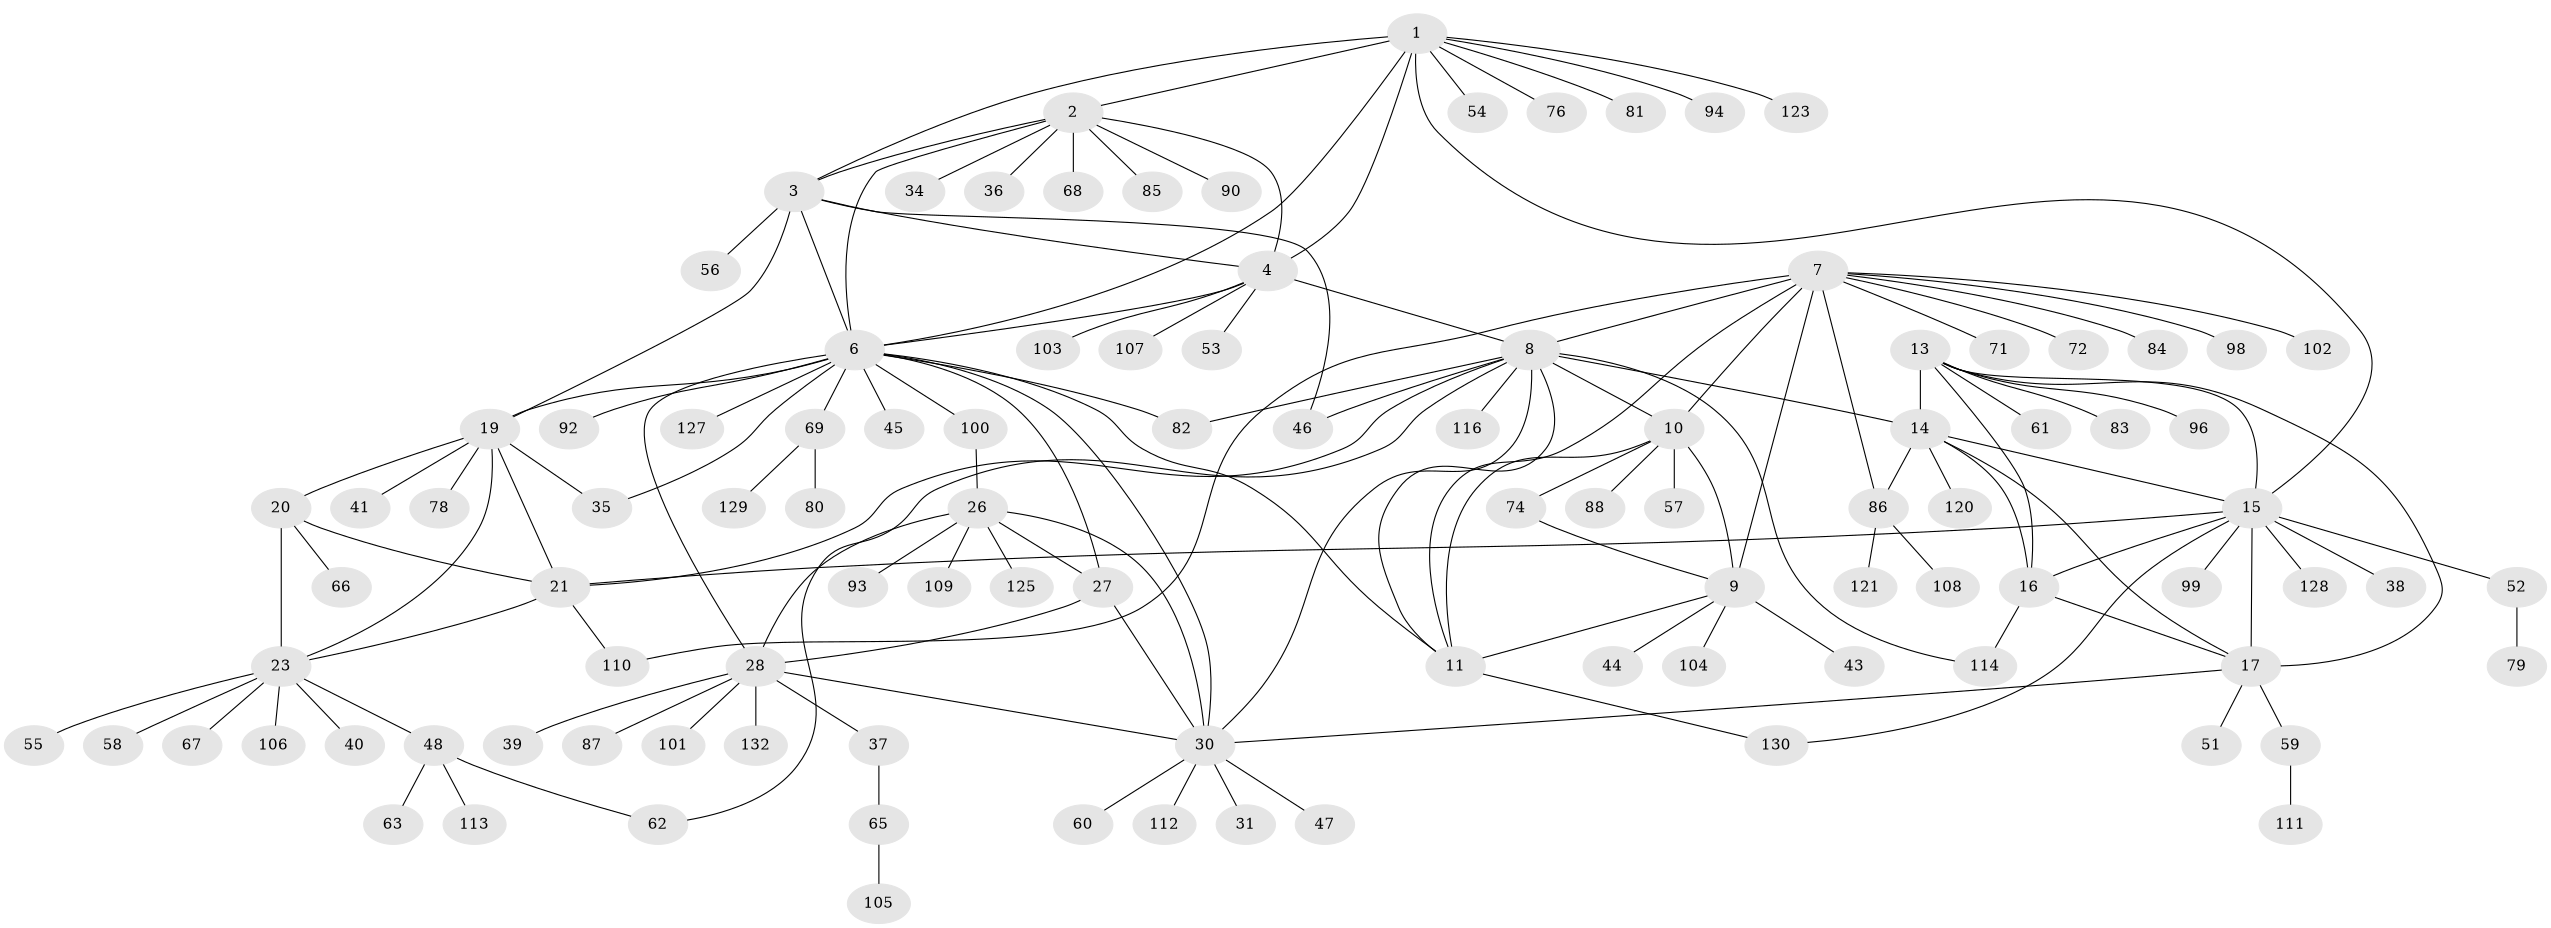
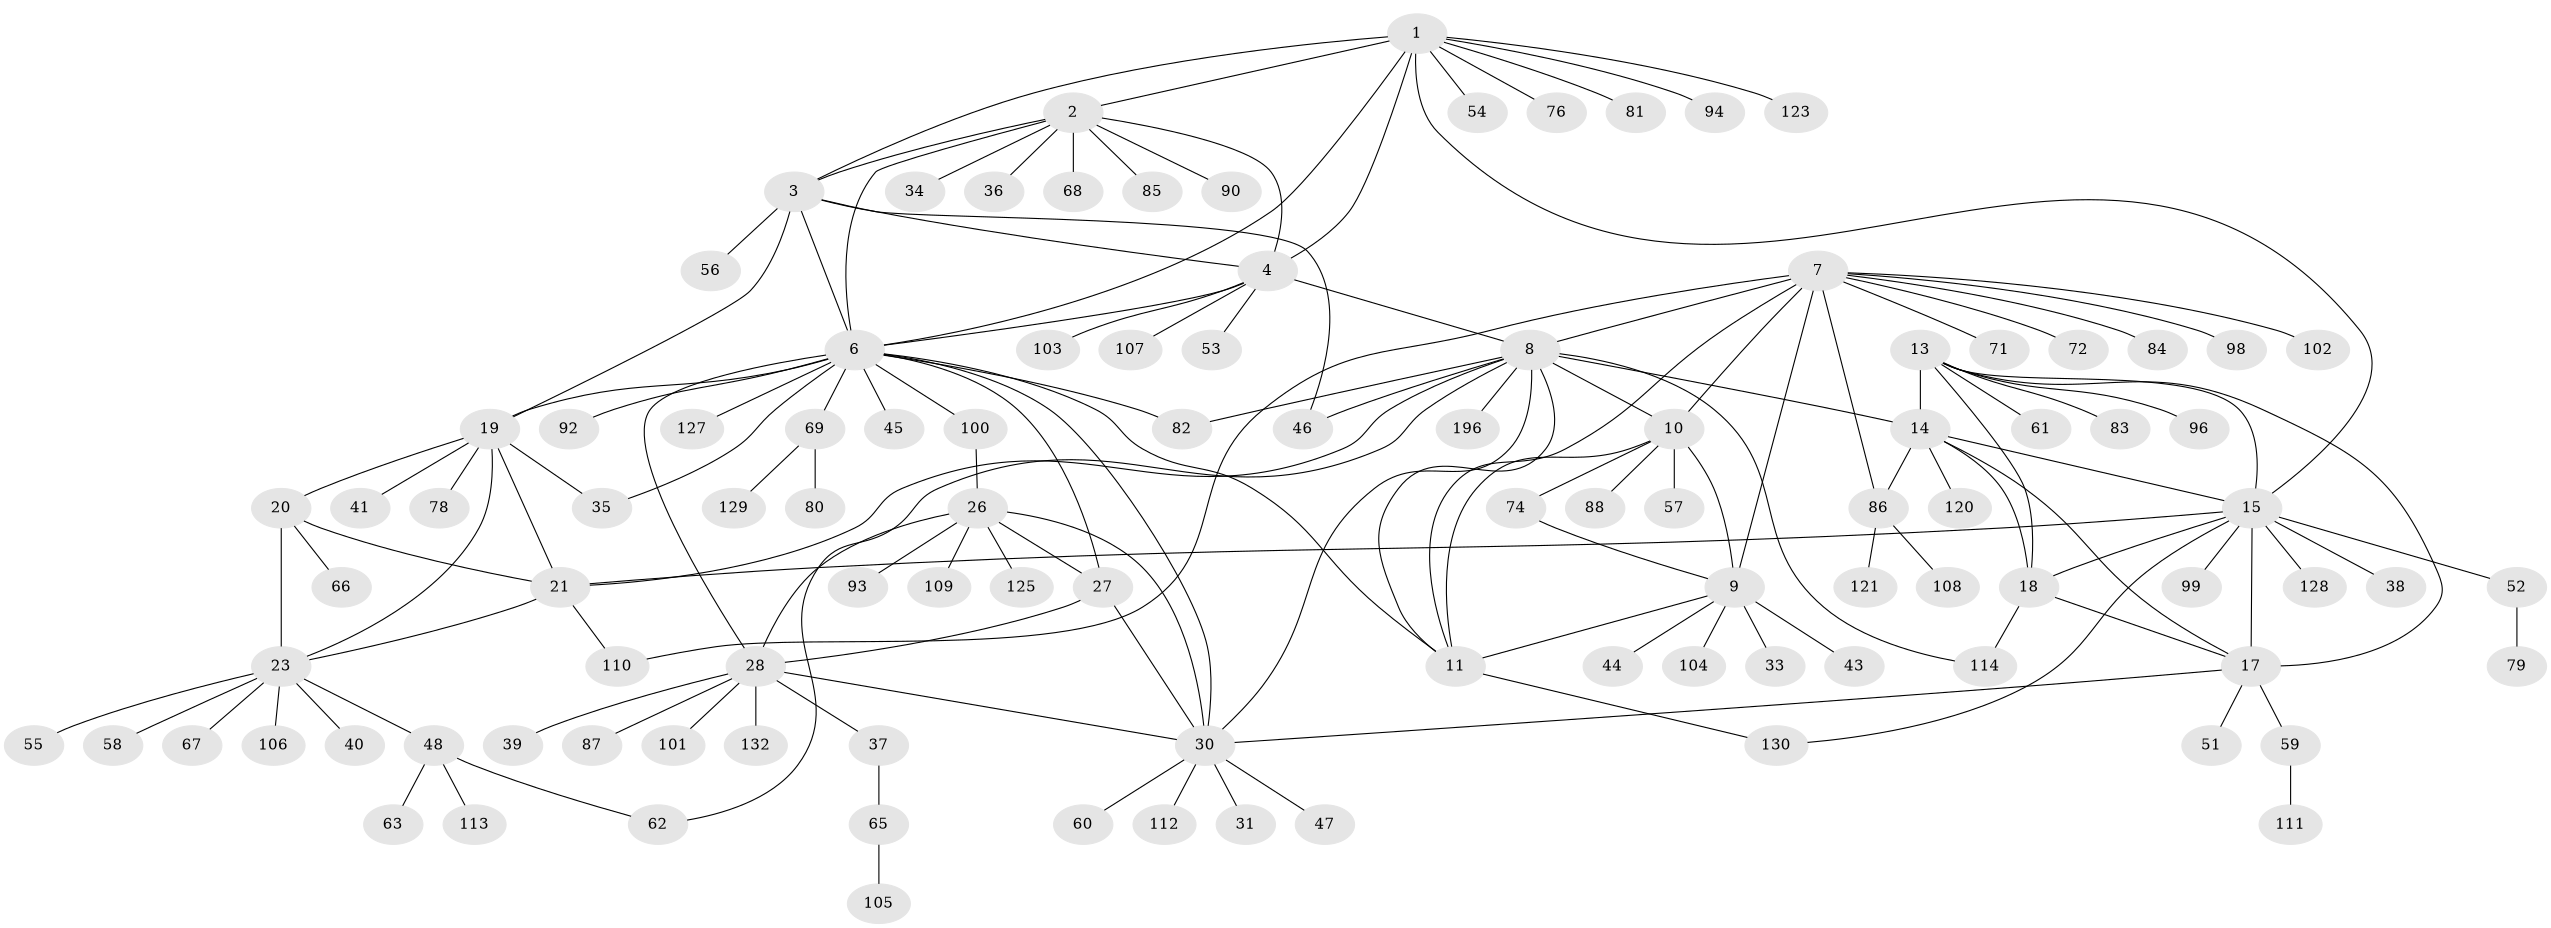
node "116": label "116" -> "196"
node "16": label "16" -> "18"
node "33": added
